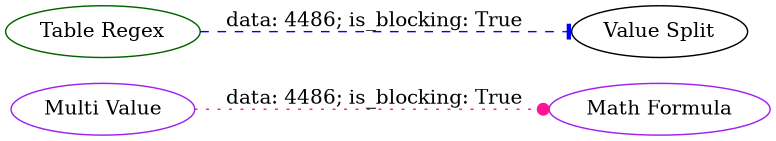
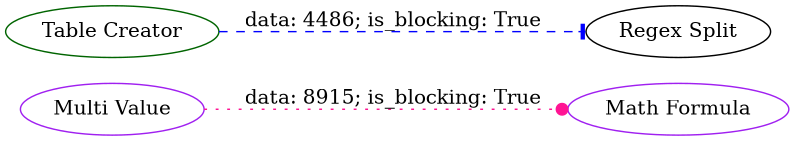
node "Table Regex": label "Table Regex" -> "Table Creator"
node "Value Split": label "Value Split" -> "Regex Split"
edge "Multi Value" -> "Math Formula": label "data: 4486; is_blocking: True" -> "data: 8915; is_blocking: True"
